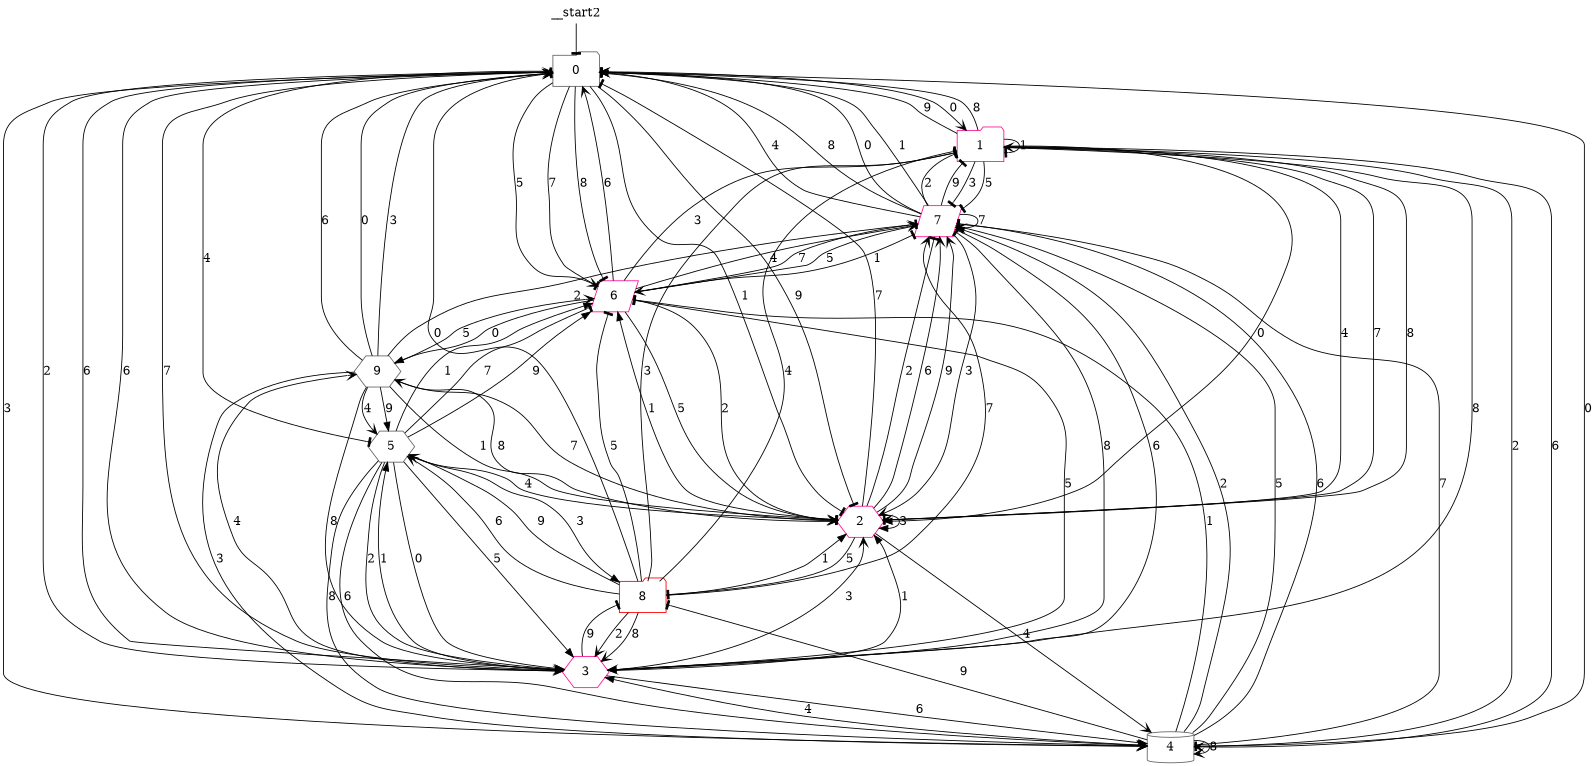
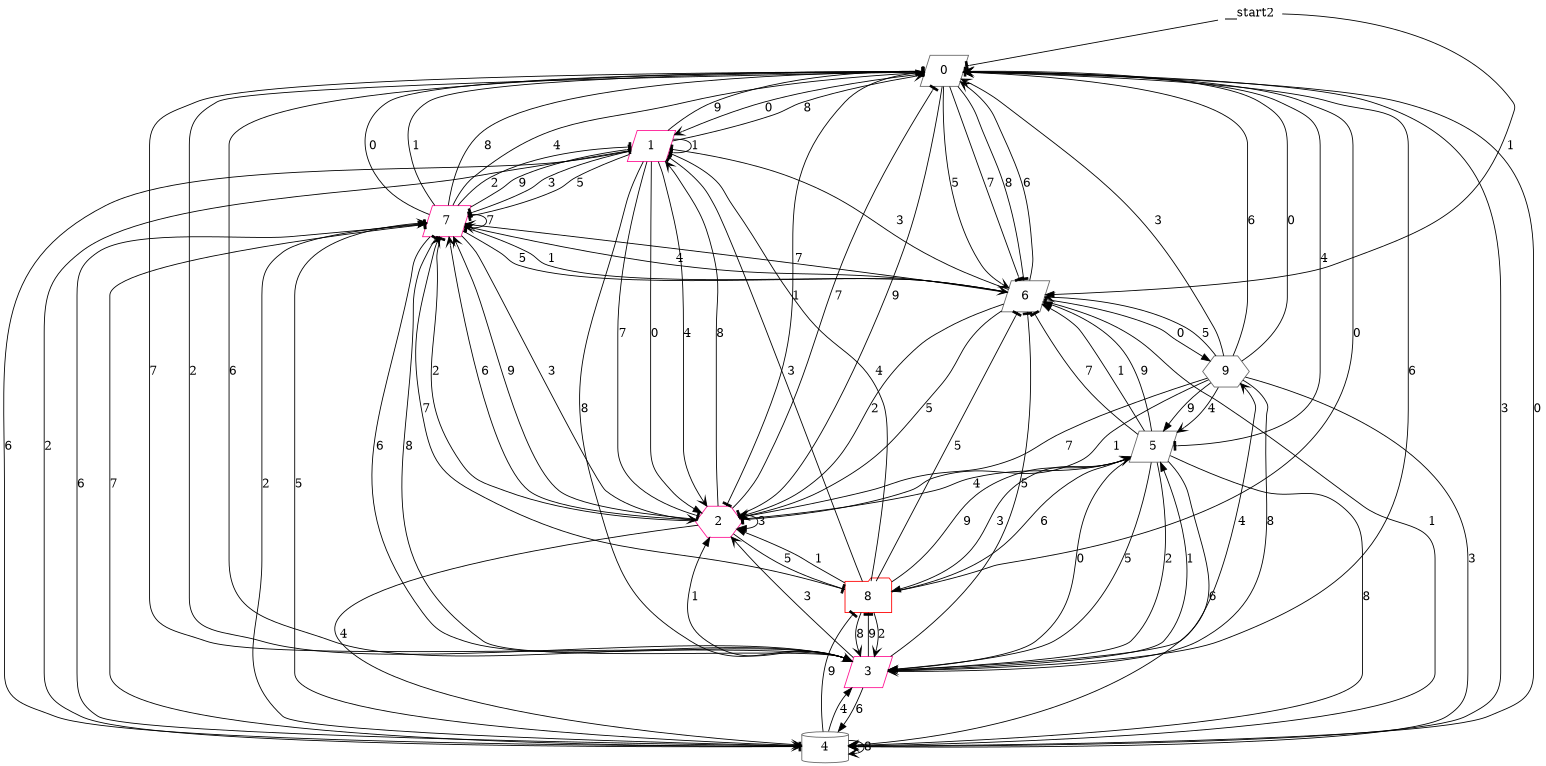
node "0": shape folder -> parallelogram
node "1": shape folder -> parallelogram
edge "9" -> "7": removed, label "2"
node "6": color deeppink -> gray40
node "5": shape hexagon -> parallelogram
edge "2" -> "6": now "__start2" -> "6"
edge "2" -> "9": removed, label "8"
edge "7" -> "3": arrowhead vee -> normal
node "3": shape hexagon -> parallelogram
